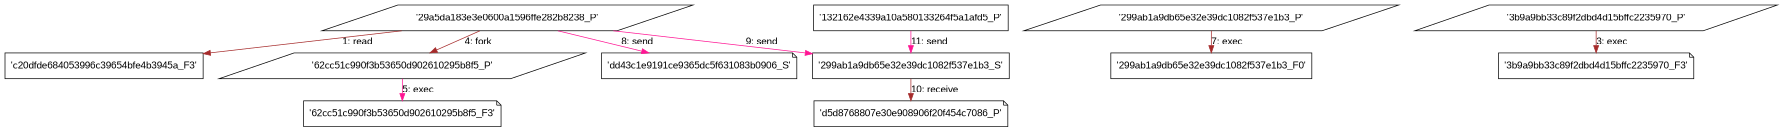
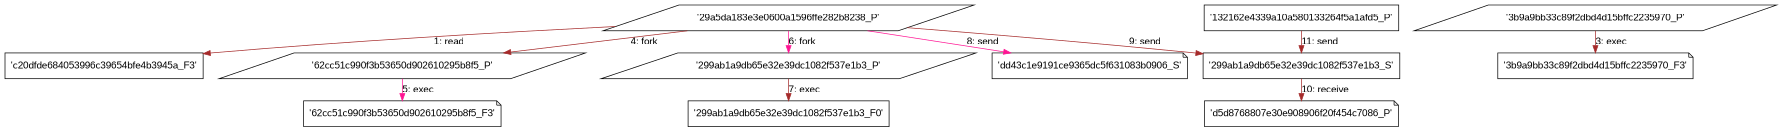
edge "'29a5da183e3e0600a1596ffe282b8238_P'" -> "'299ab1a9db65e32e39dc1082f537e1b3_P'": added, label "6: fork"
edge "'132162e4339a10a580133264f5a1afd5_P'" -> "'299ab1a9db65e32e39dc1082f537e1b3_S'": color deeppink -> brown
edge "'29a5da183e3e0600a1596ffe282b8238_P'" -> "'299ab1a9db65e32e39dc1082f537e1b3_S'": color deeppink -> brown
